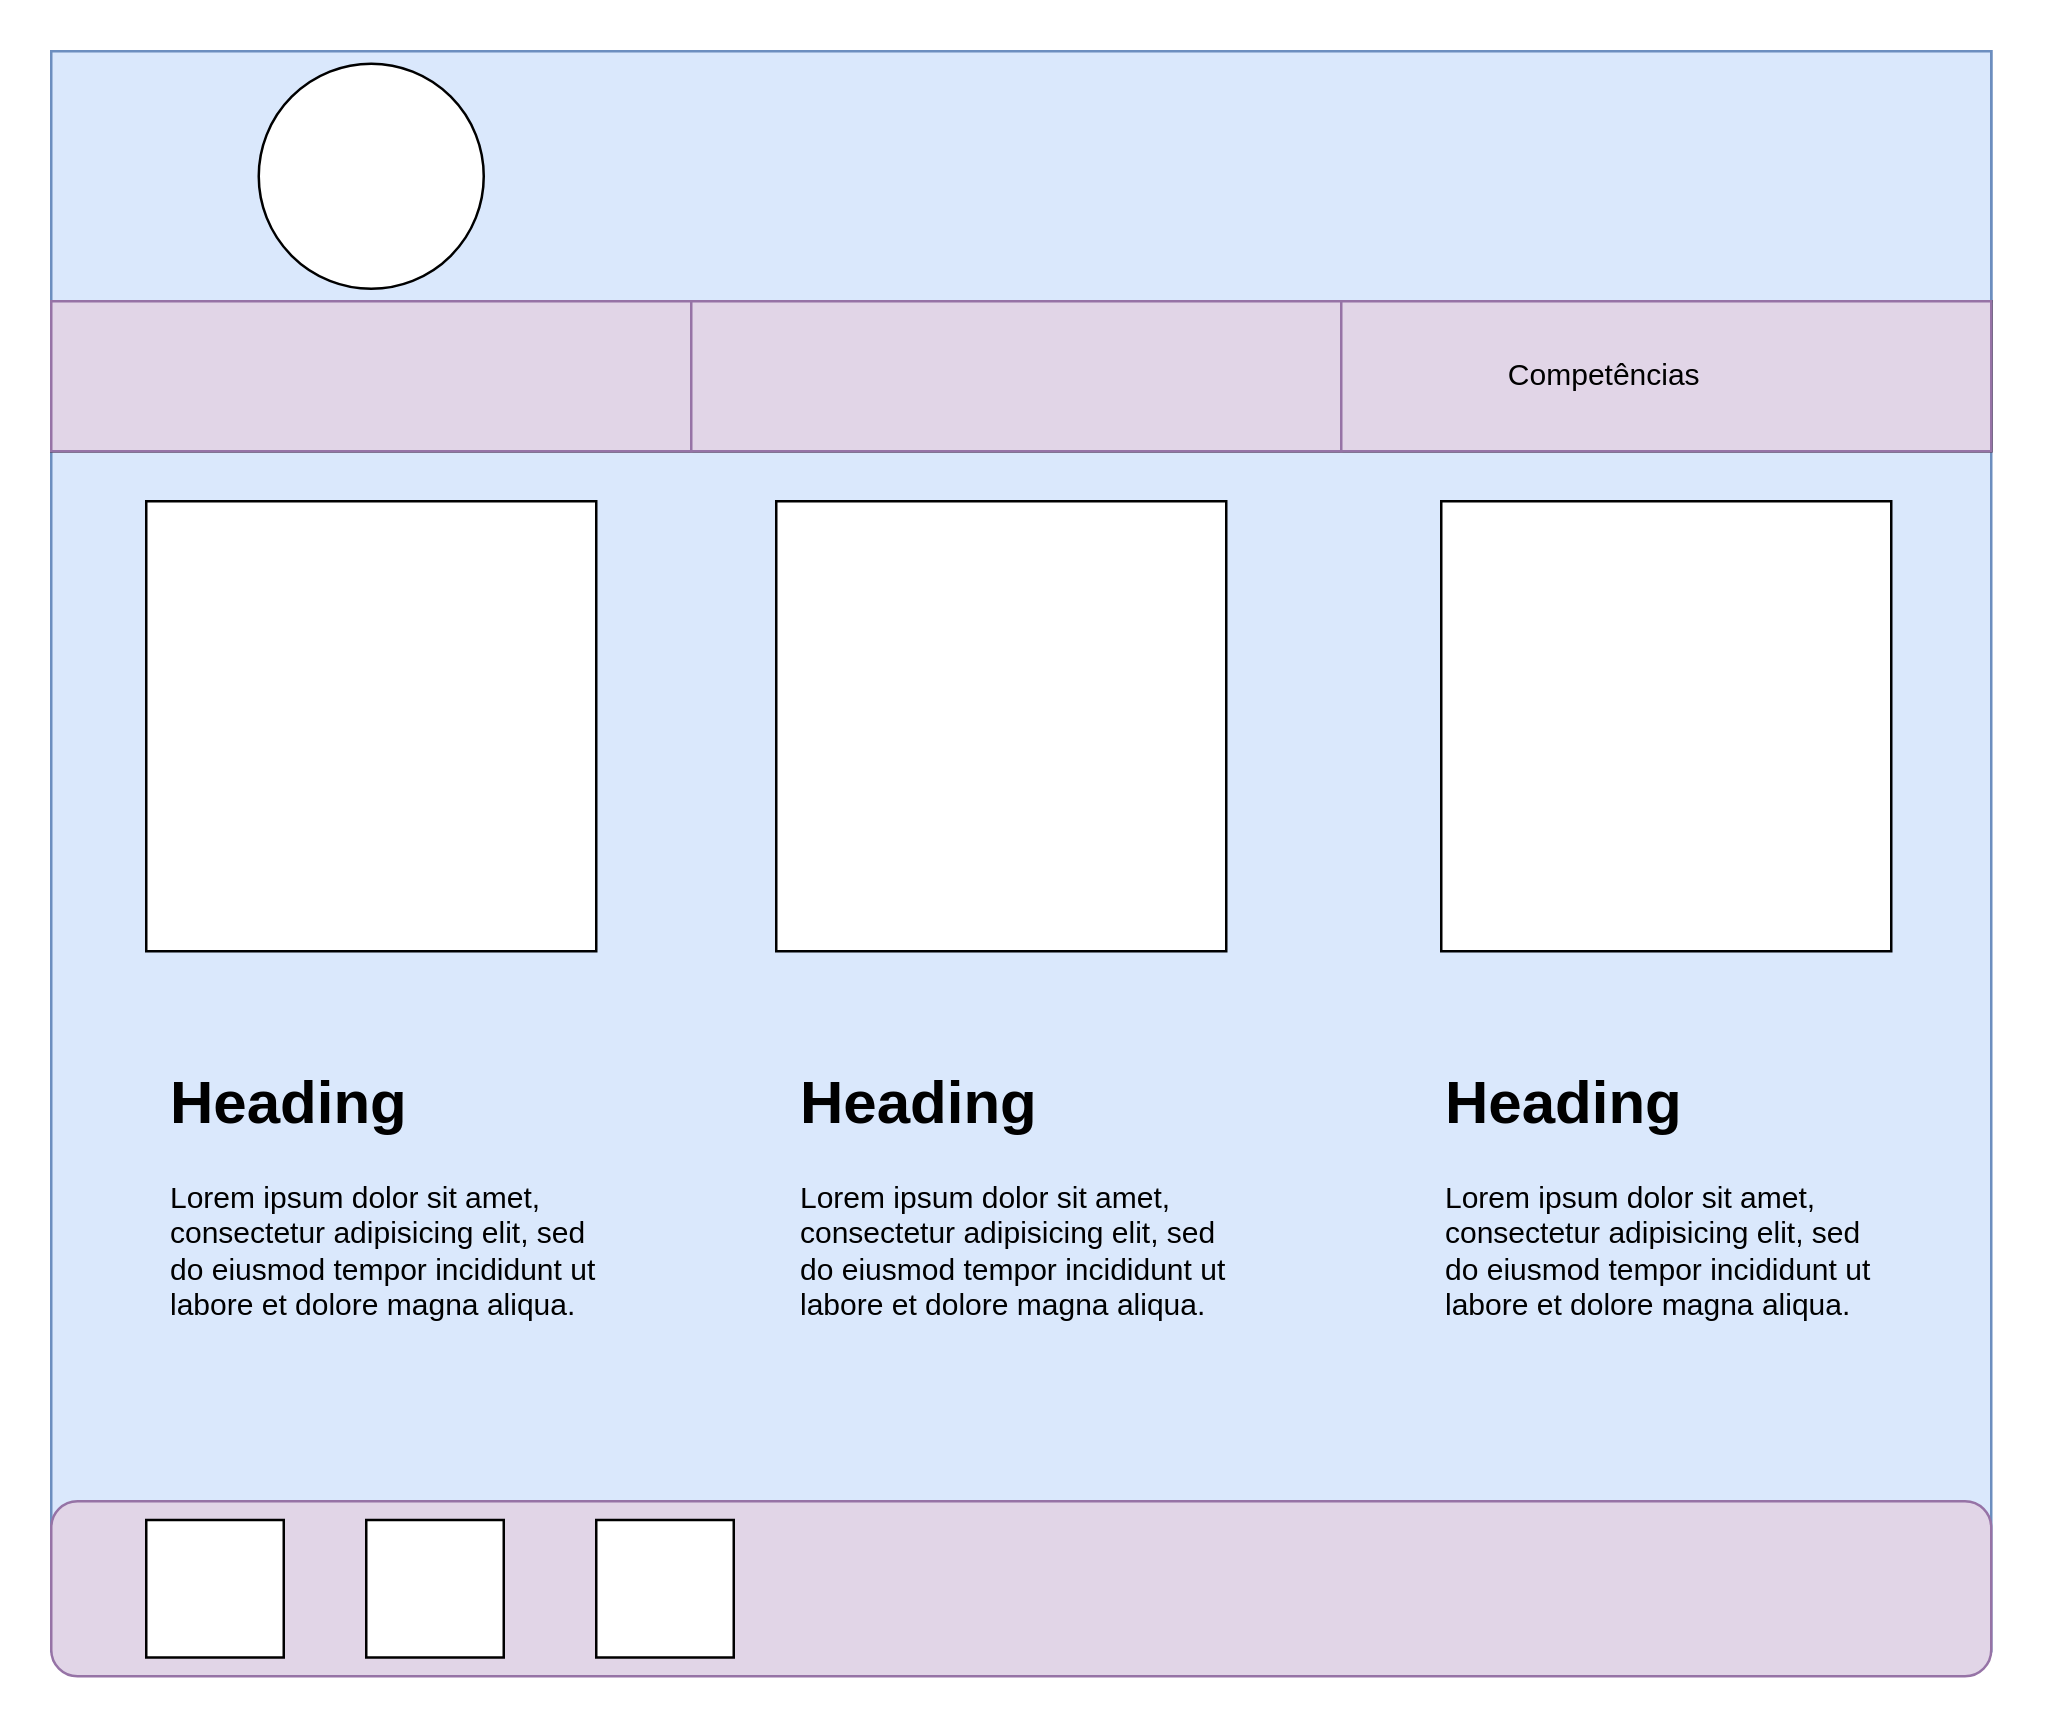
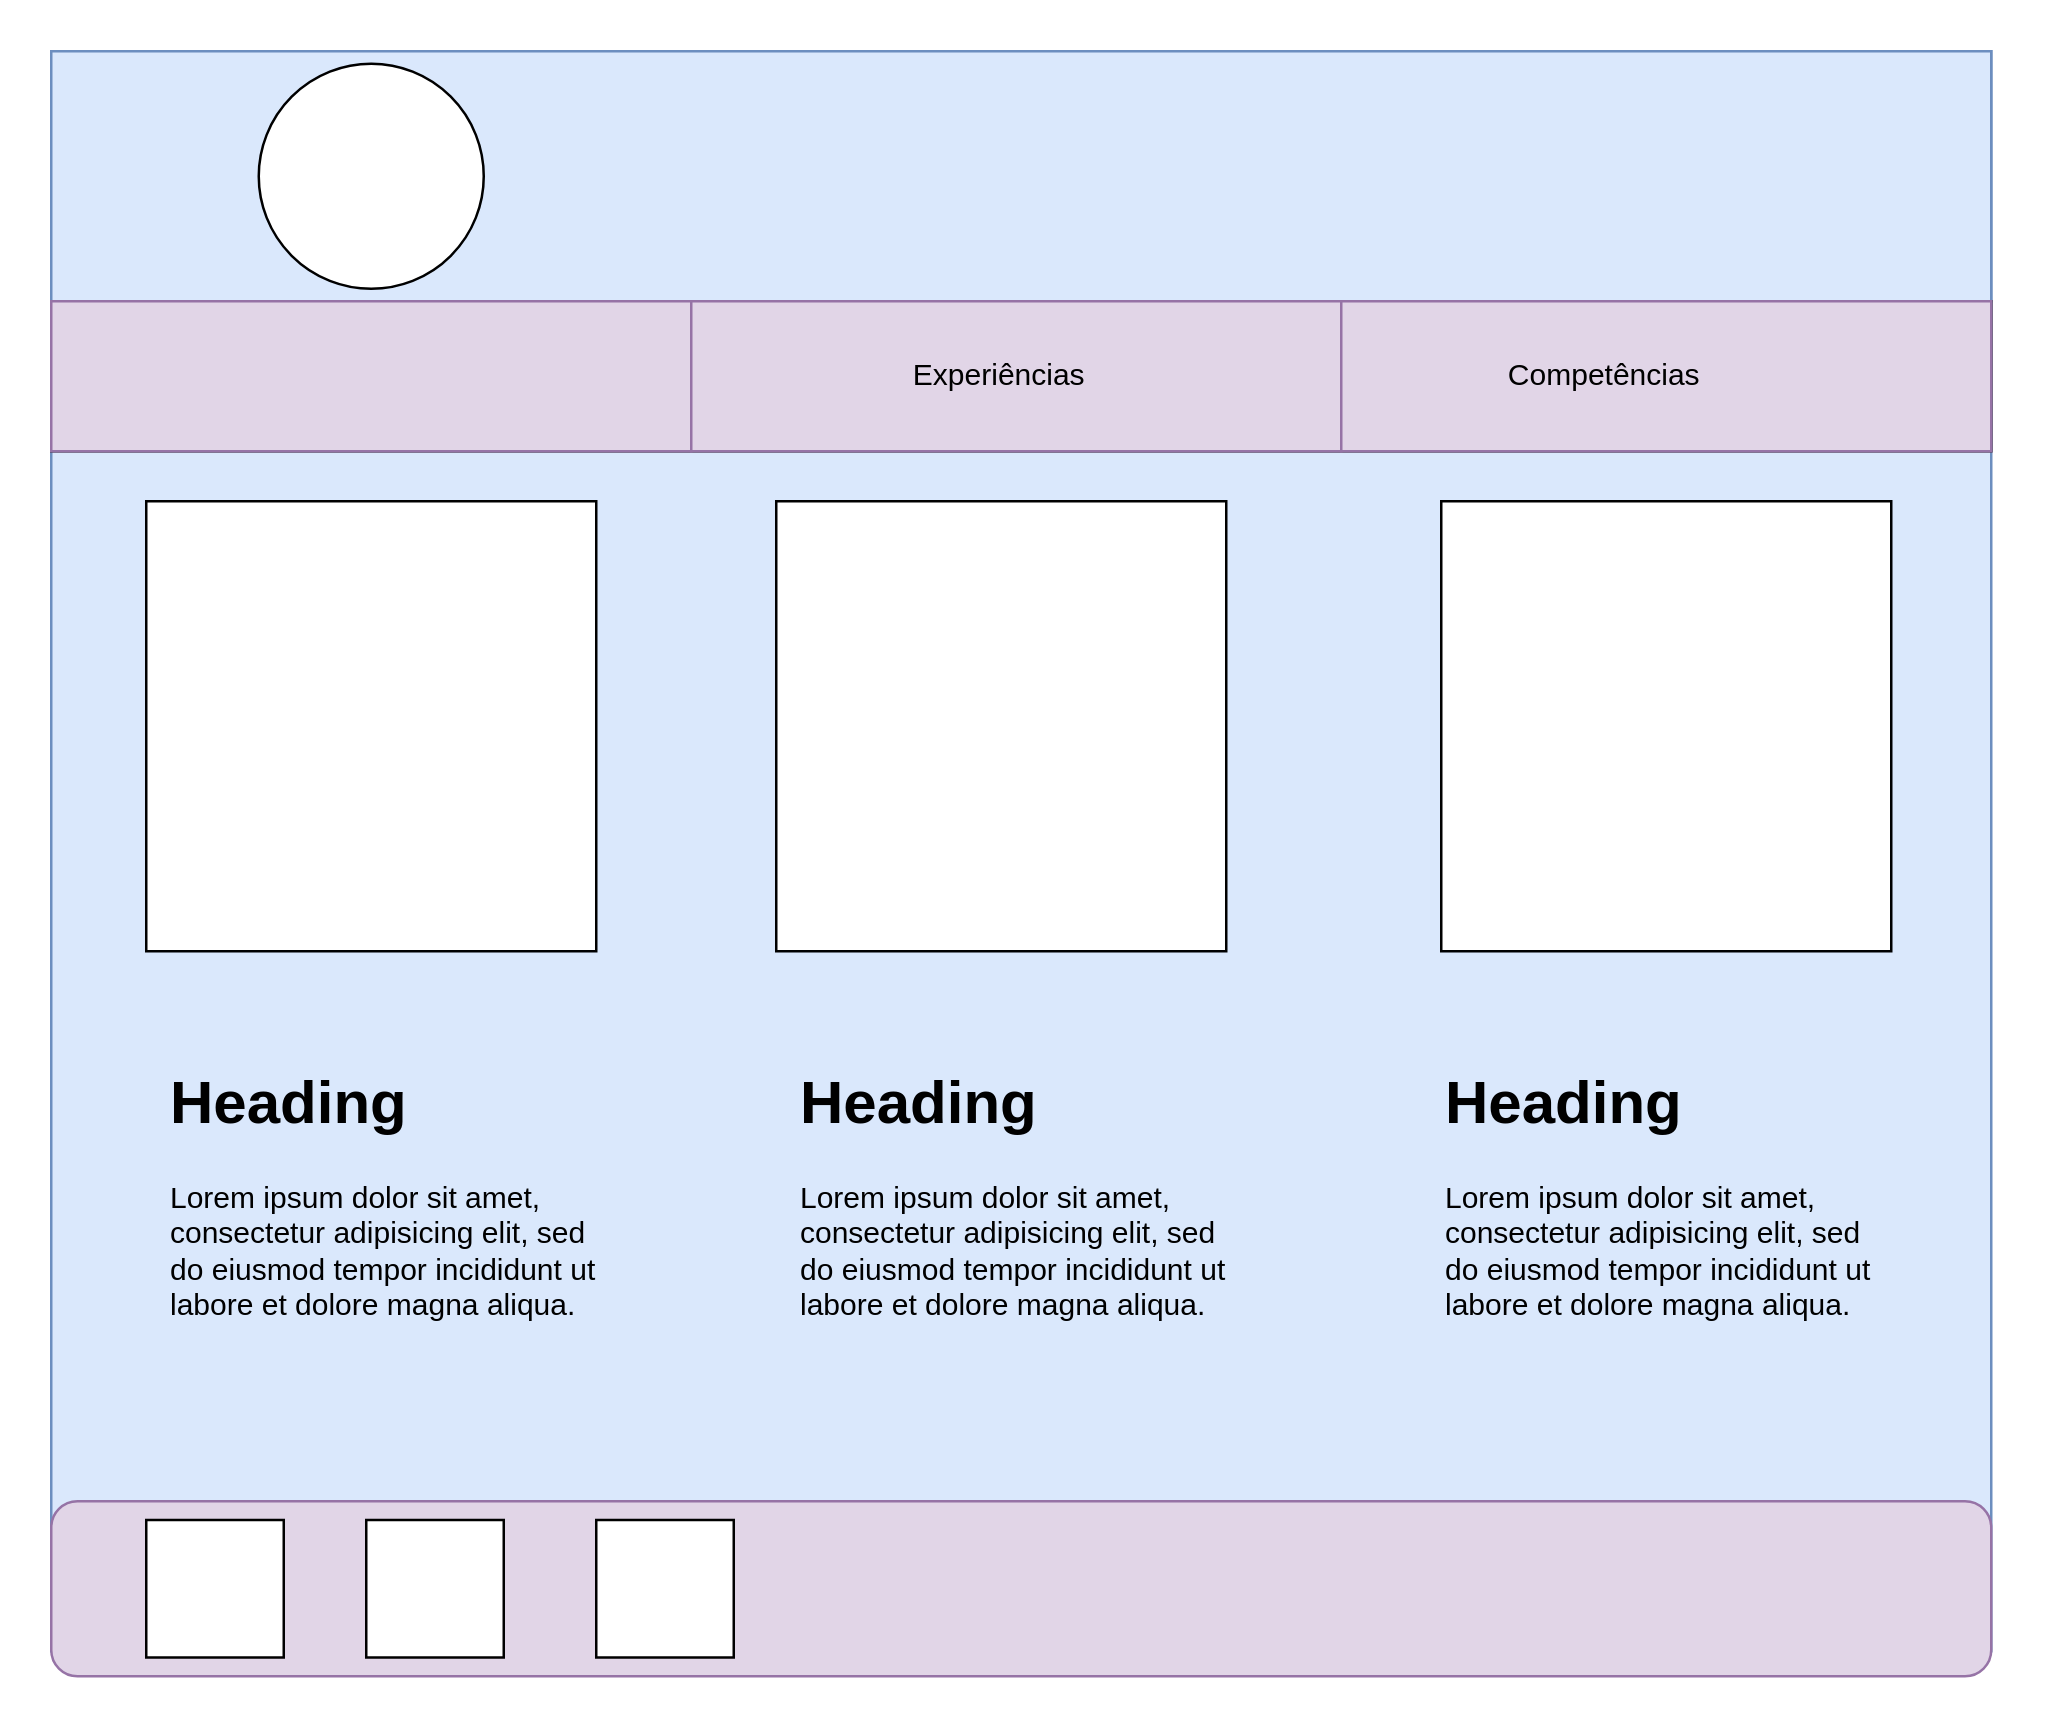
node "Experiências": added
